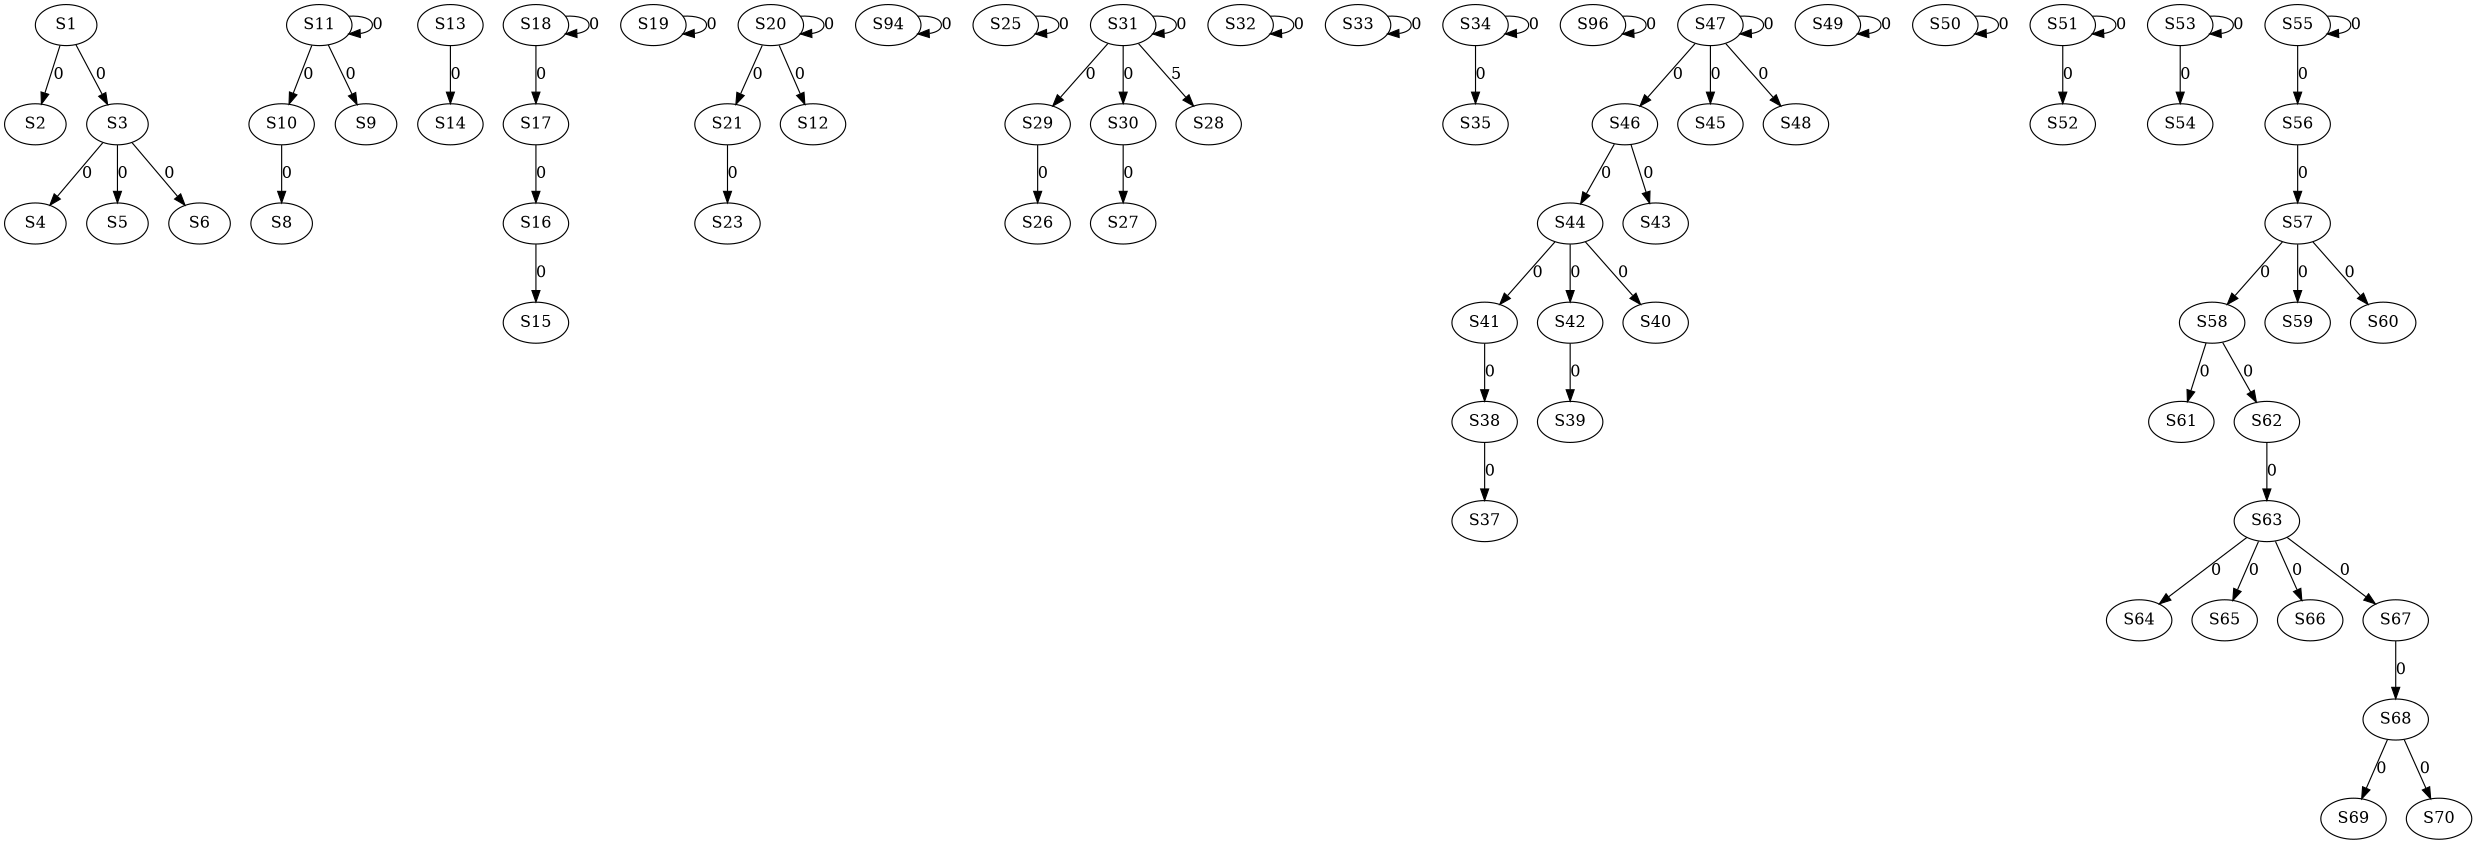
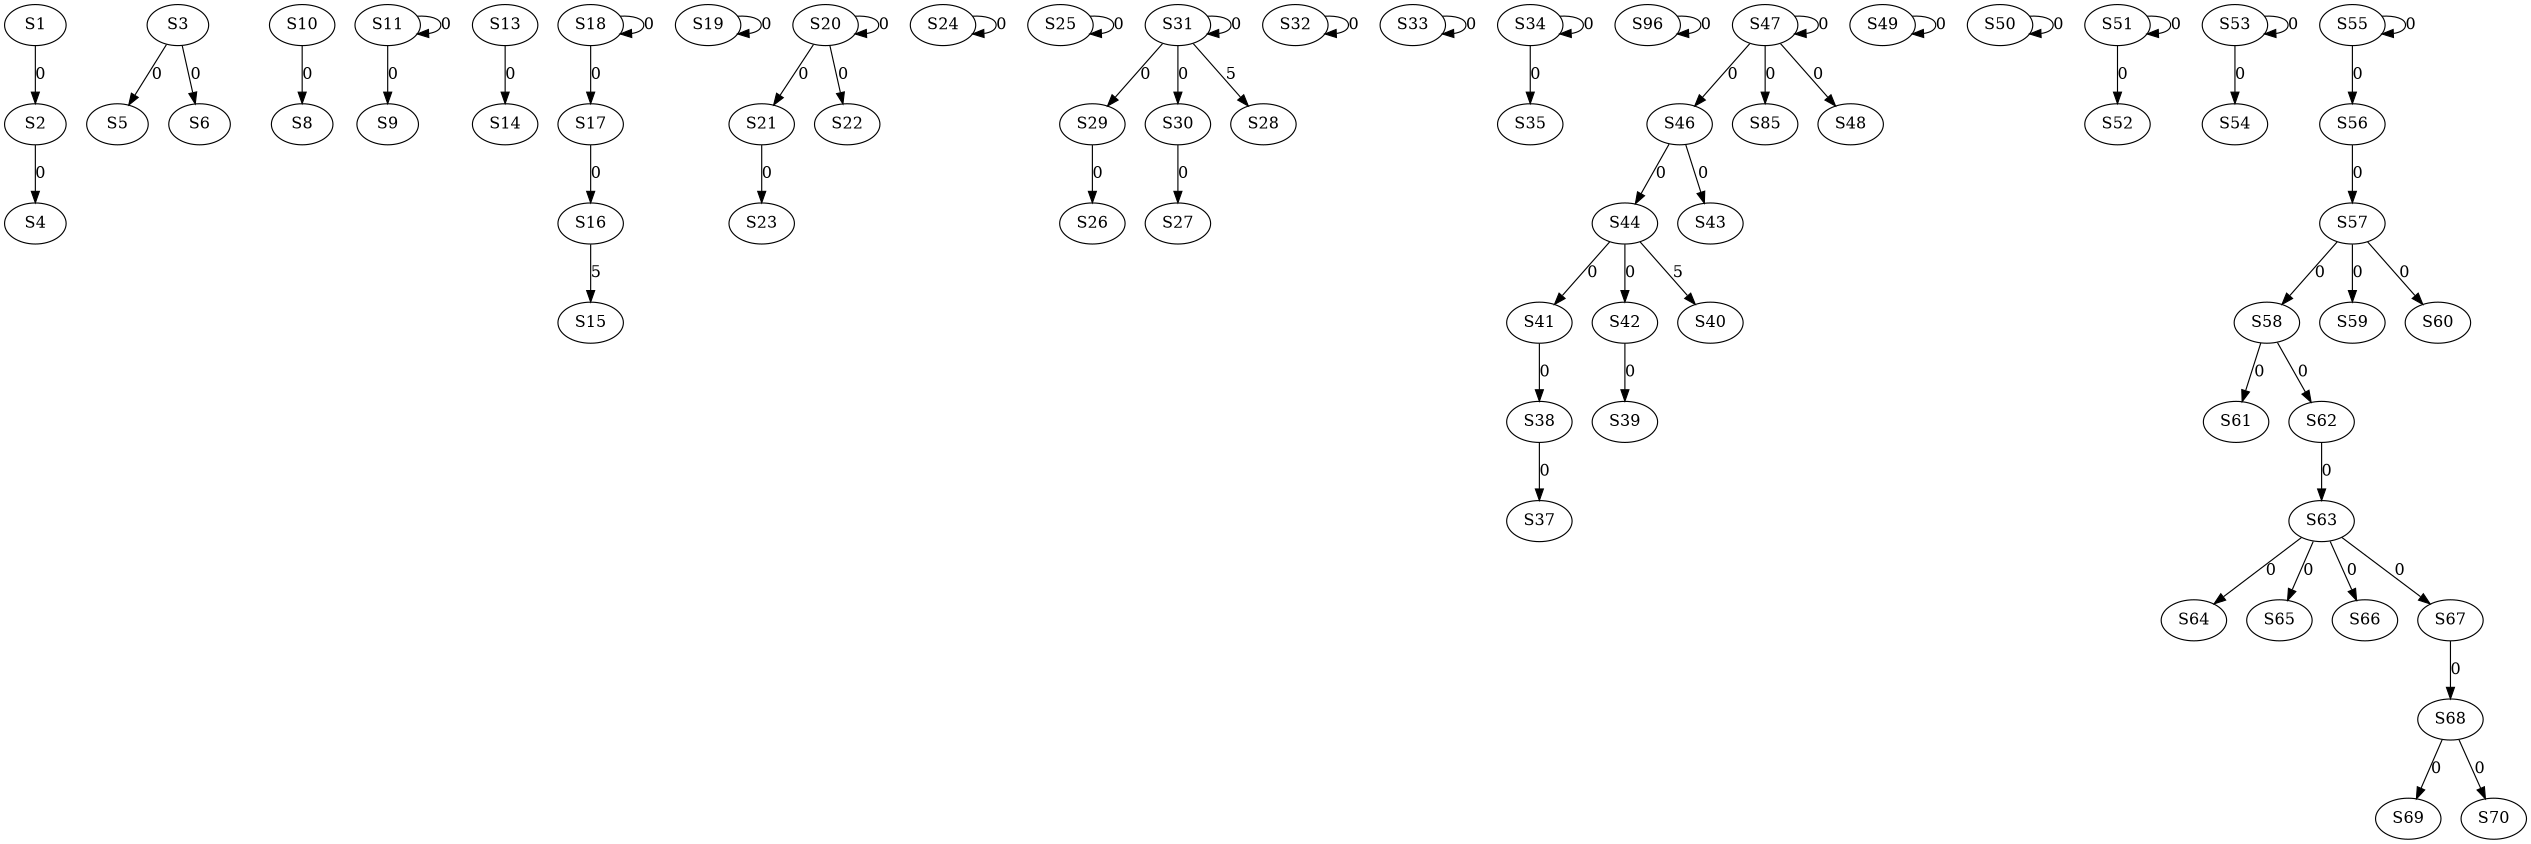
node "S94": label "S94" -> "S24"
edge "S11" -> "S10": removed, label "0"
edge "S1" -> "S3": removed, label "0"
node "S12": label "S12" -> "S22"
node "S45": label "S45" -> "S85"
edge "S3" -> "S4": now "S2" -> "S4"
edge "S16" -> "S15": label "0" -> "5"
edge "S44" -> "S40": label "0" -> "5"
